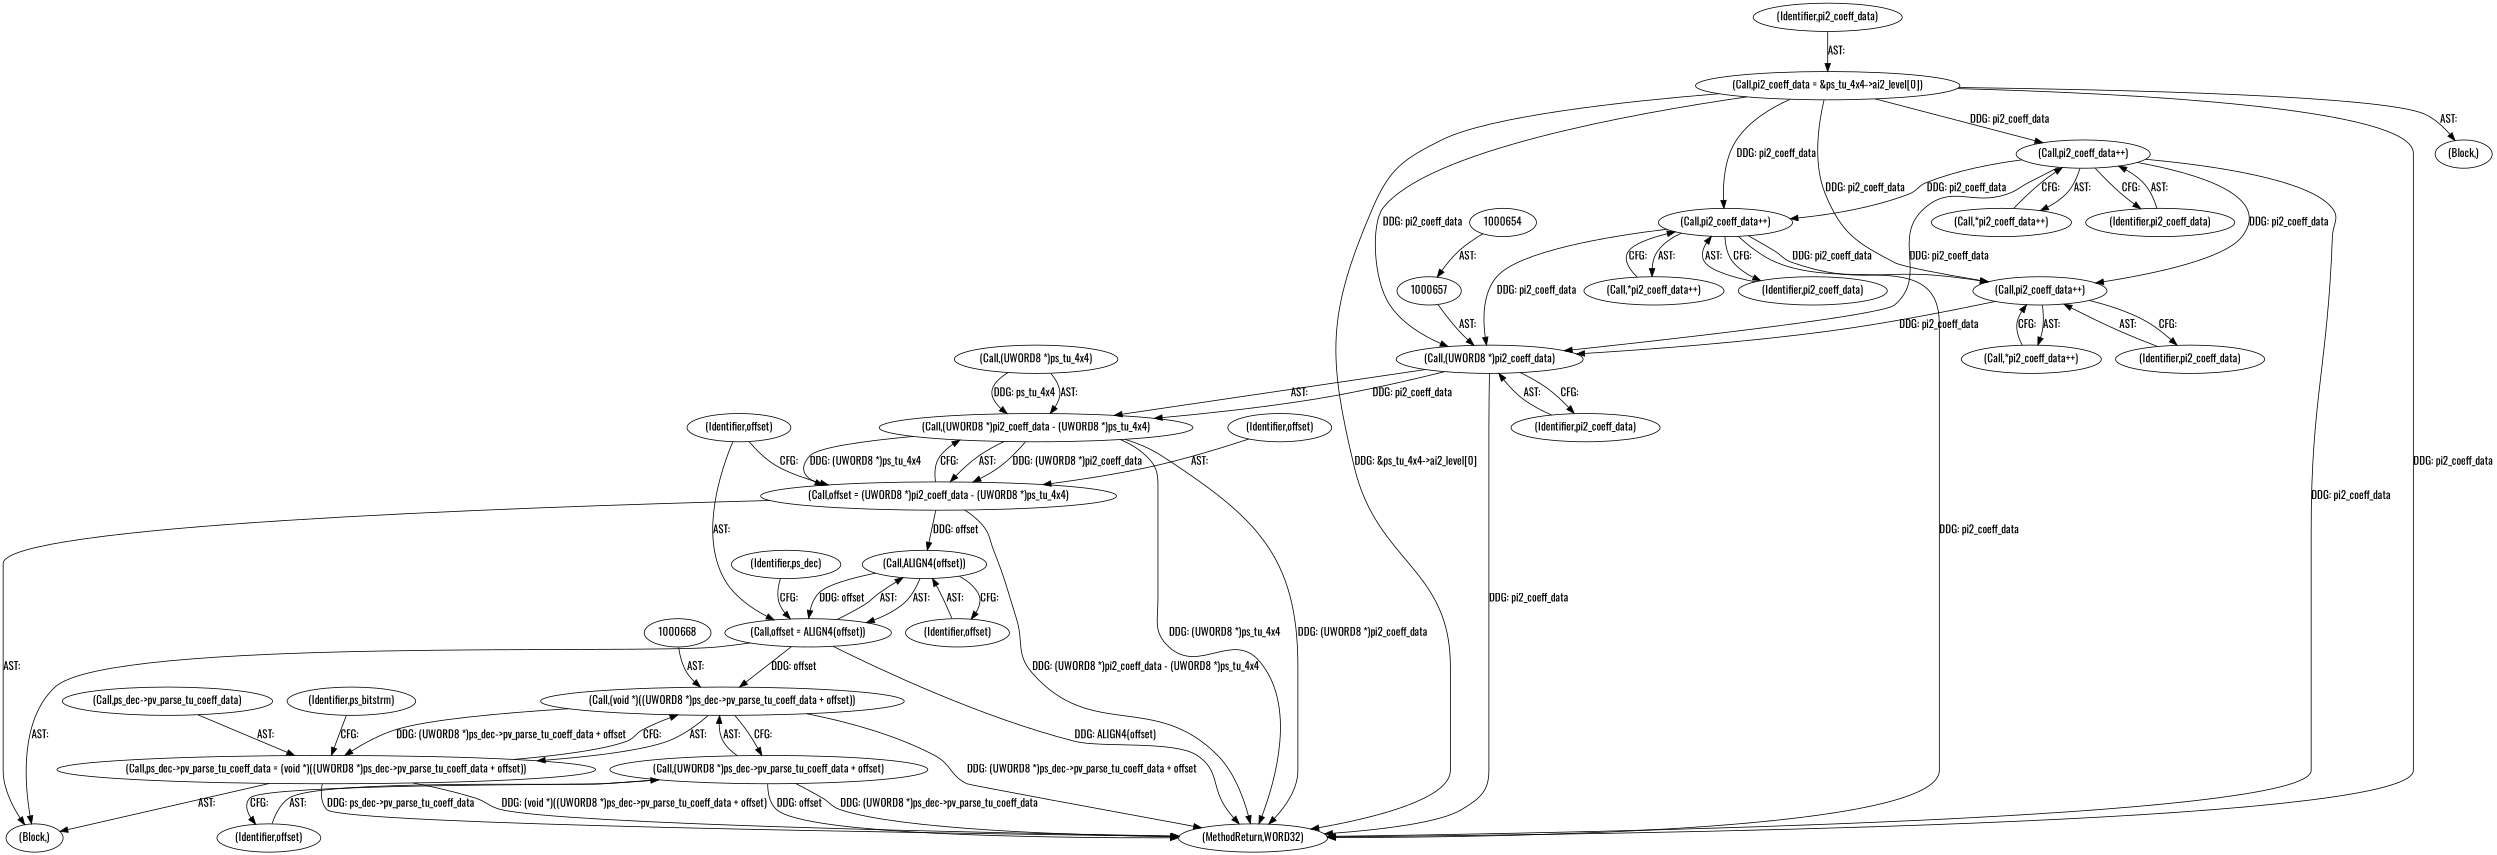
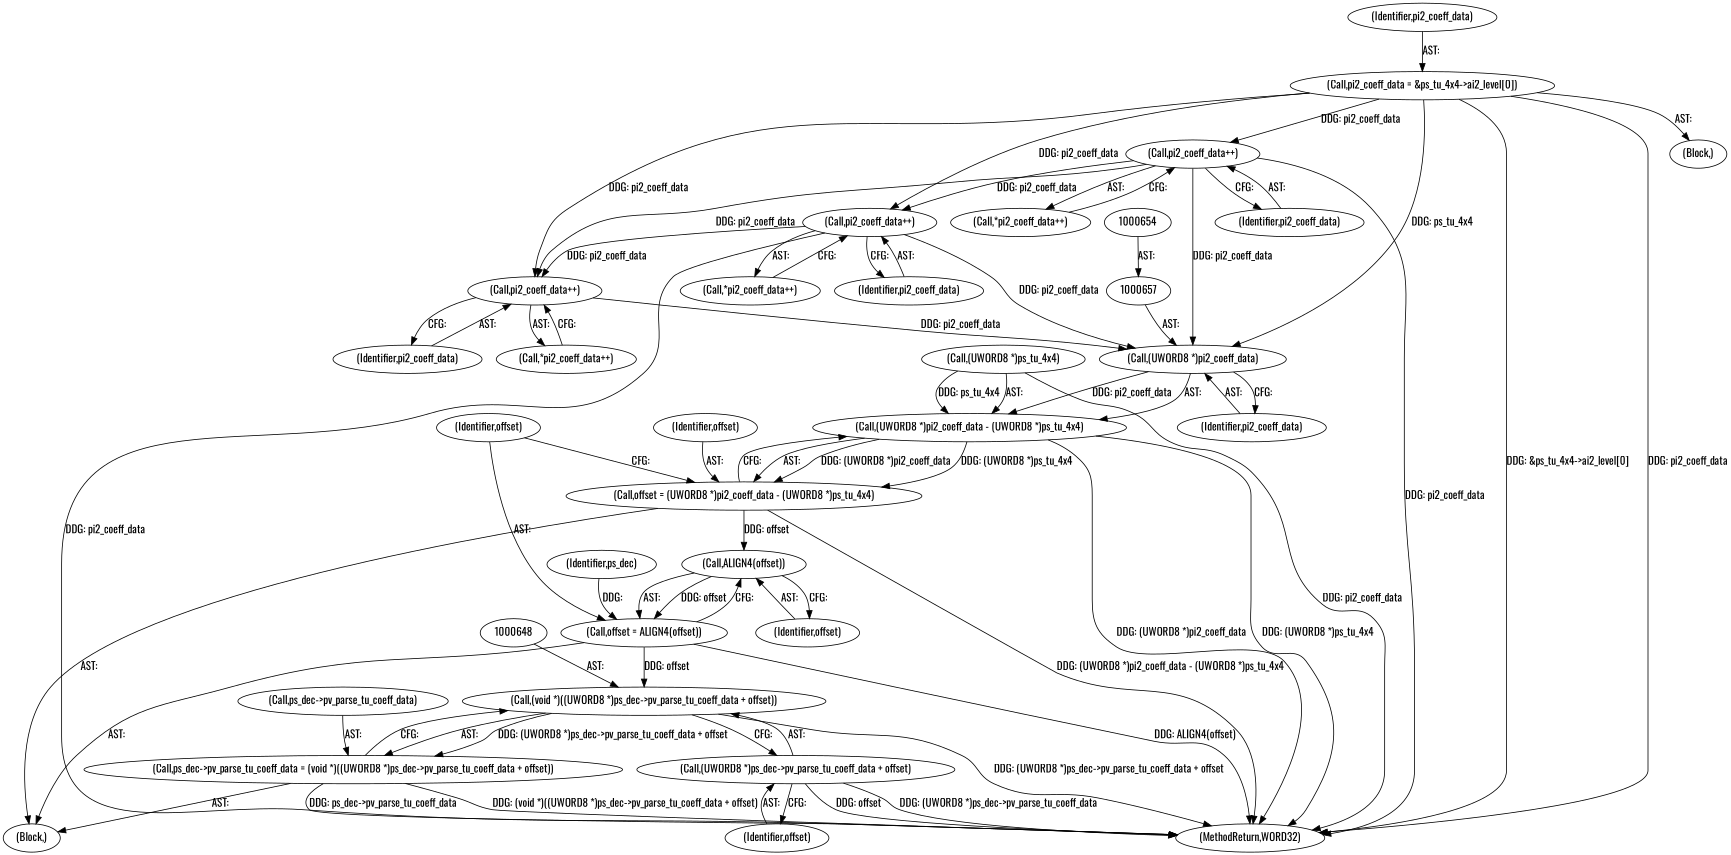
edge "(Call,pi2_coeff_data = &ps_tu_4x4->ai2_level[0])" -> "(Call,(UWORD8 *)pi2_coeff_data)": label "DDG: pi2_coeff_data" -> "DDG: ps_tu_4x4"
edge "(Identifier,ps_dec)" -> "(Call,offset = ALIGN4(offset))": label "CFG: " -> "DDG: "
edge "(Call,offset = ALIGN4(offset))" -> "(Call,ALIGN4(offset))": label "AST: " -> "CFG: "
node "1000668": label "1000668" -> "1000648"
edge "(Call,(UWORD8 *)pi2_coeff_data)" -> "(MethodReturn,WORD32)": now "(Call,(UWORD8 *)ps_tu_4x4)" -> "(MethodReturn,WORD32)"
node "(Identifier,ps_bitstrm)": removed
